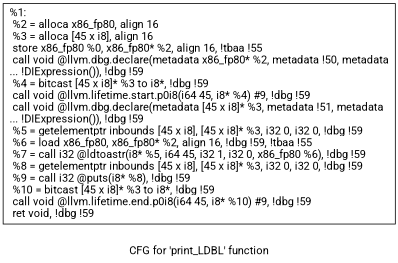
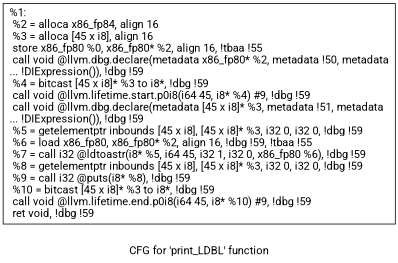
node "%1:": text "%2 = alloca x86_fp80, align 16" -> "%2 = alloca x86_fp84, align 16"
